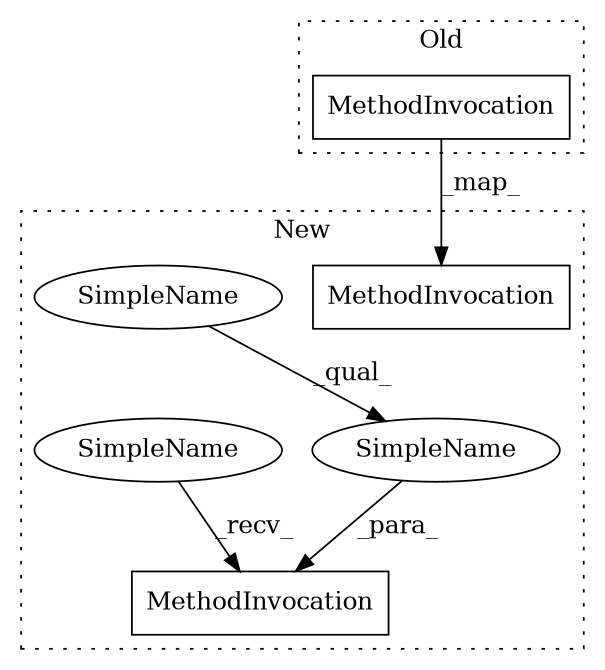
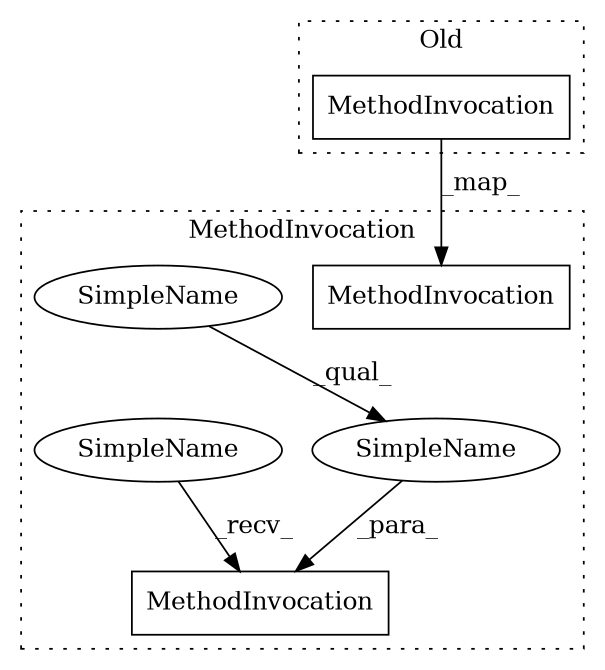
cluster "New": label "New" -> "MethodInvocation"
